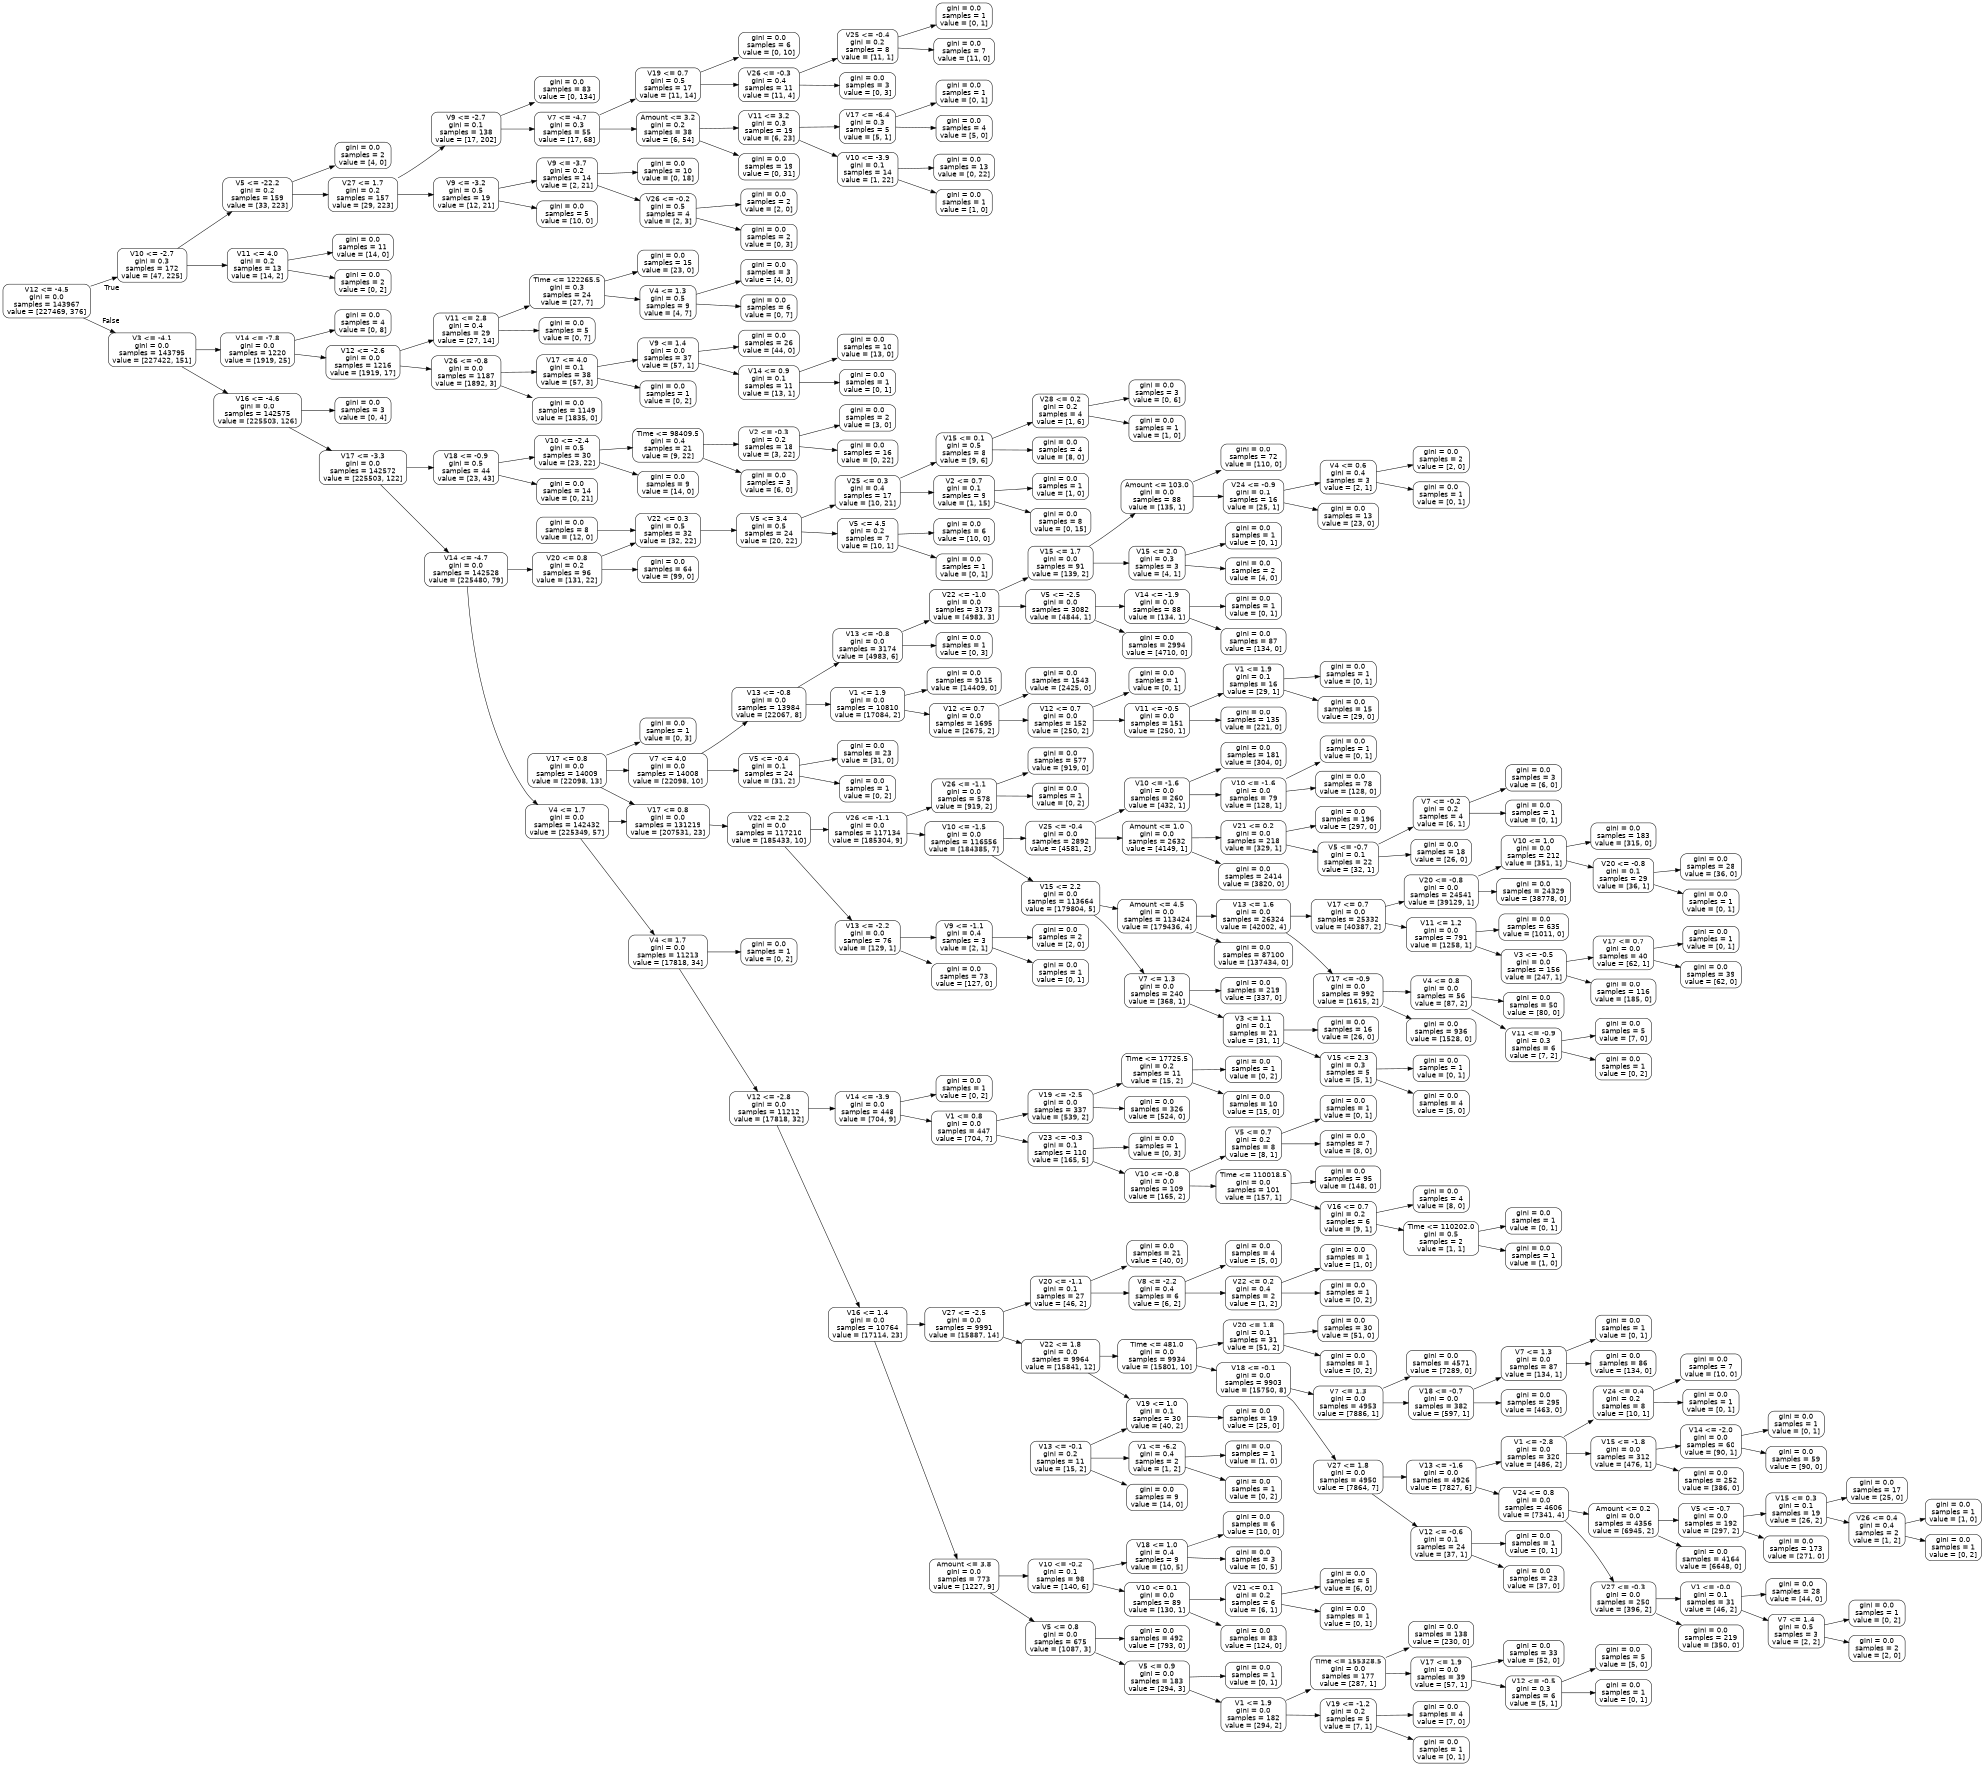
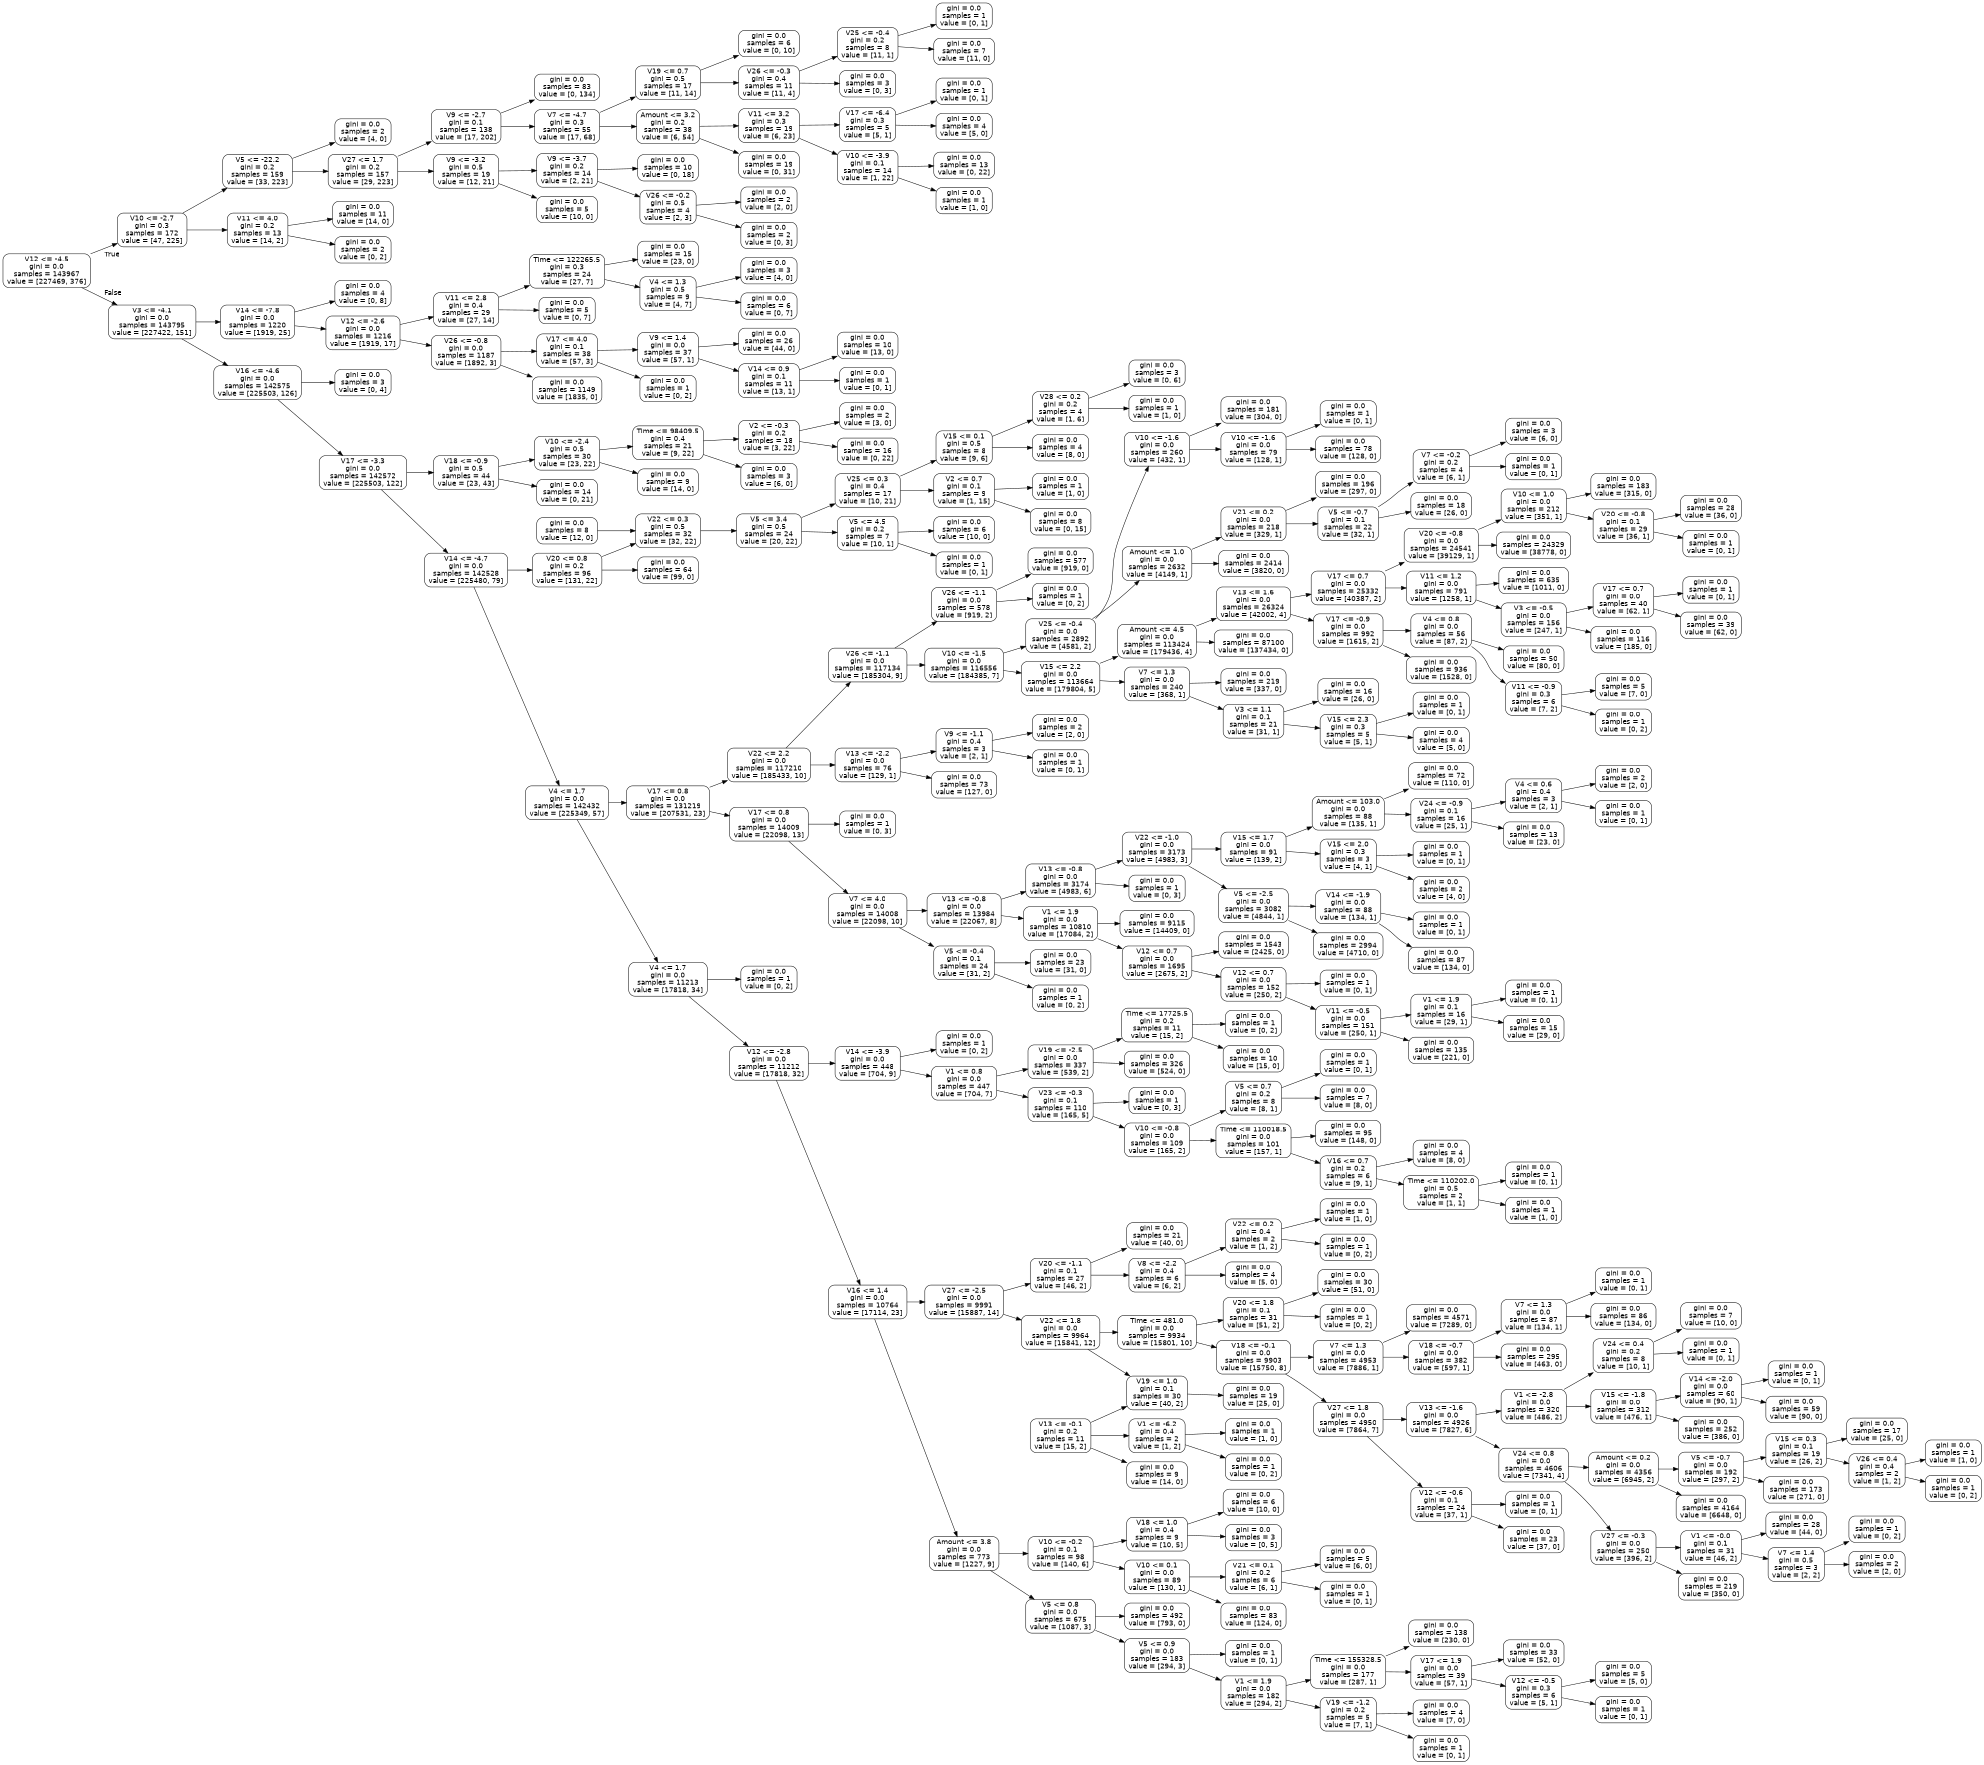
edge "V17 <= 0.8 gini = 0.0 samples = 14009 value = [22098, 13]" -> "V17 <= 0.8 gini = 0.0 samples = 131219 value = [207531, 23]": reversed
